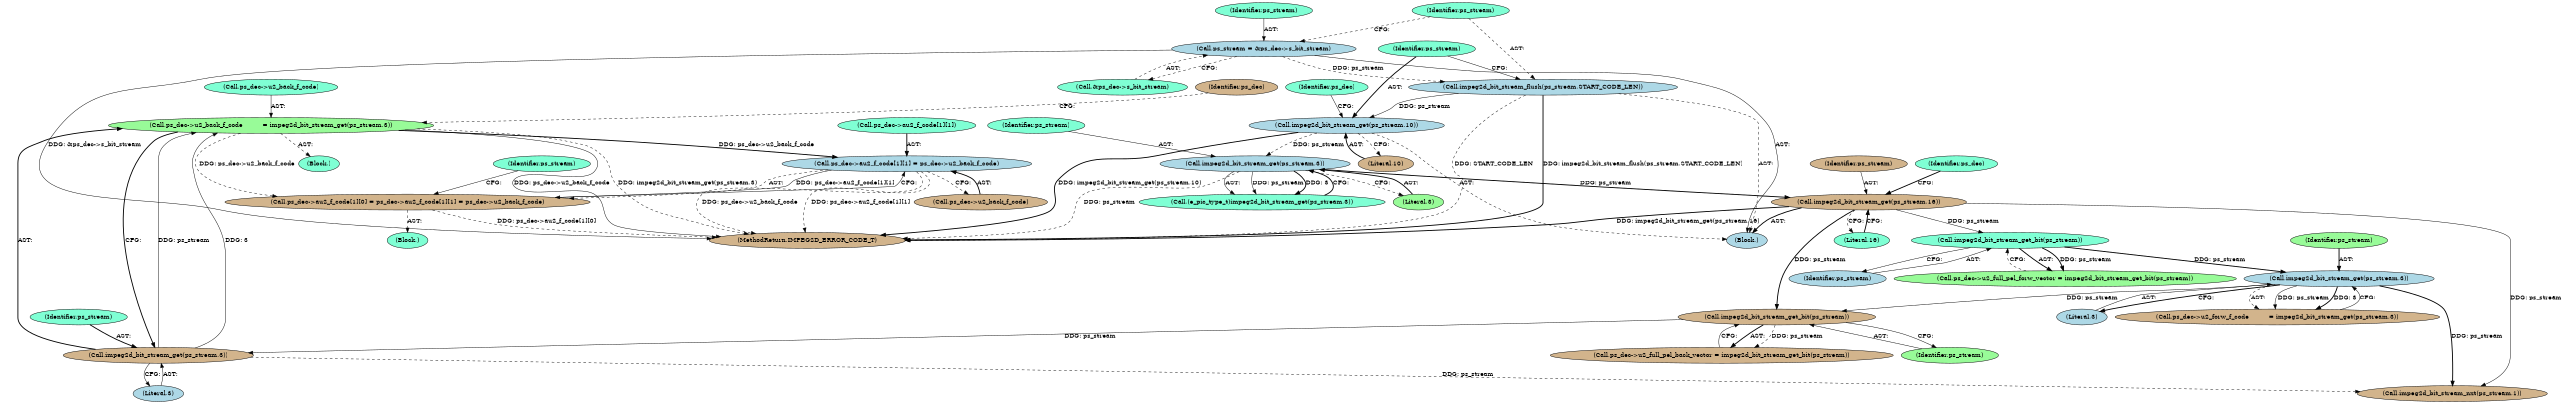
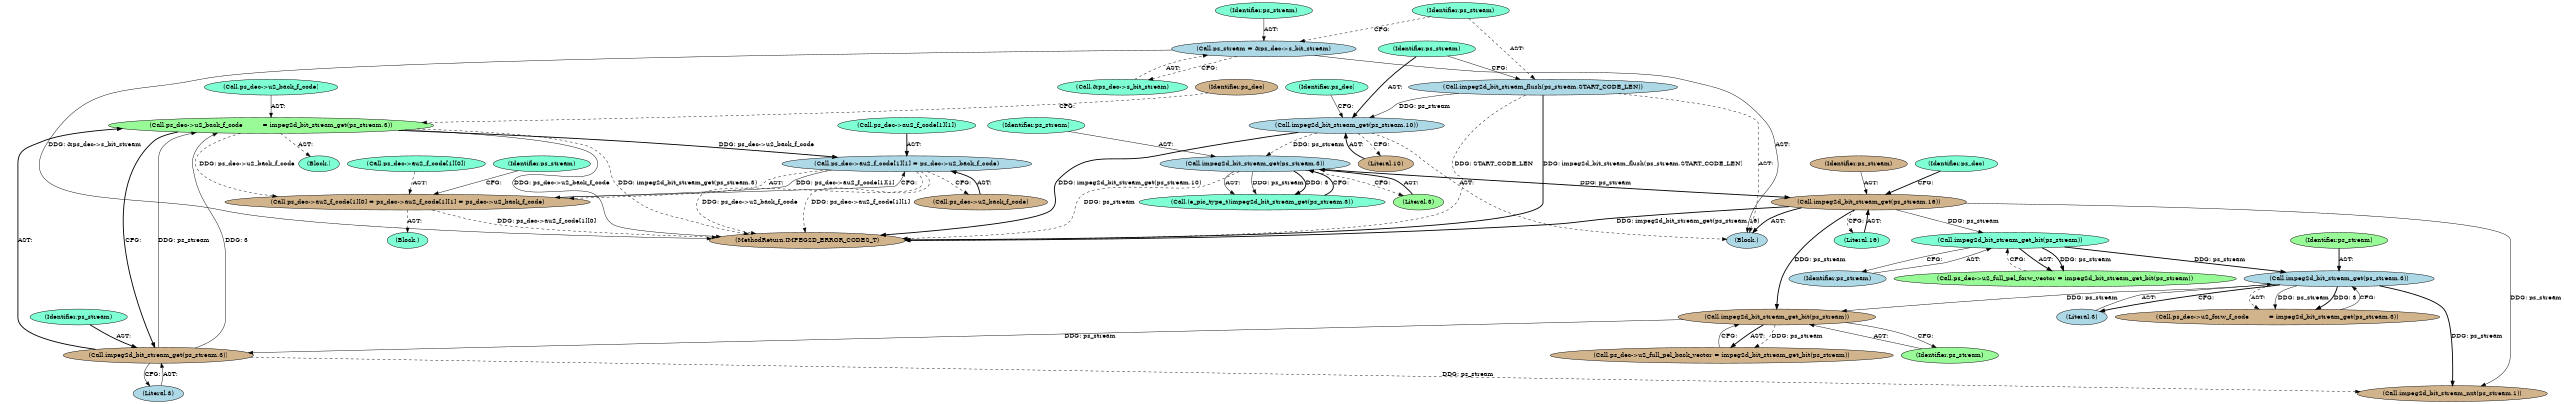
edge "(Call,ps_stream = &ps_dec->s_bit_stream)" -> "(Call,impeg2d_bit_stream_flush(ps_stream,START_CODE_LEN))": removed, label "DDG: ps_stream"
node "(Call,ps_dec->au2_f_code[1][0])": added
edge "(Literal,16)" -> "(Call,impeg2d_bit_stream_get(ps_stream,16))": label "CFG: " -> "AST: "
node "(MethodReturn,IMPEG2D_ERROR_CODE_T)": label "(MethodReturn,IMPEG2D_ERROR_CODE_T)" -> "(MethodReturn,IMPEG2D_ERROR_CODES_T)"
